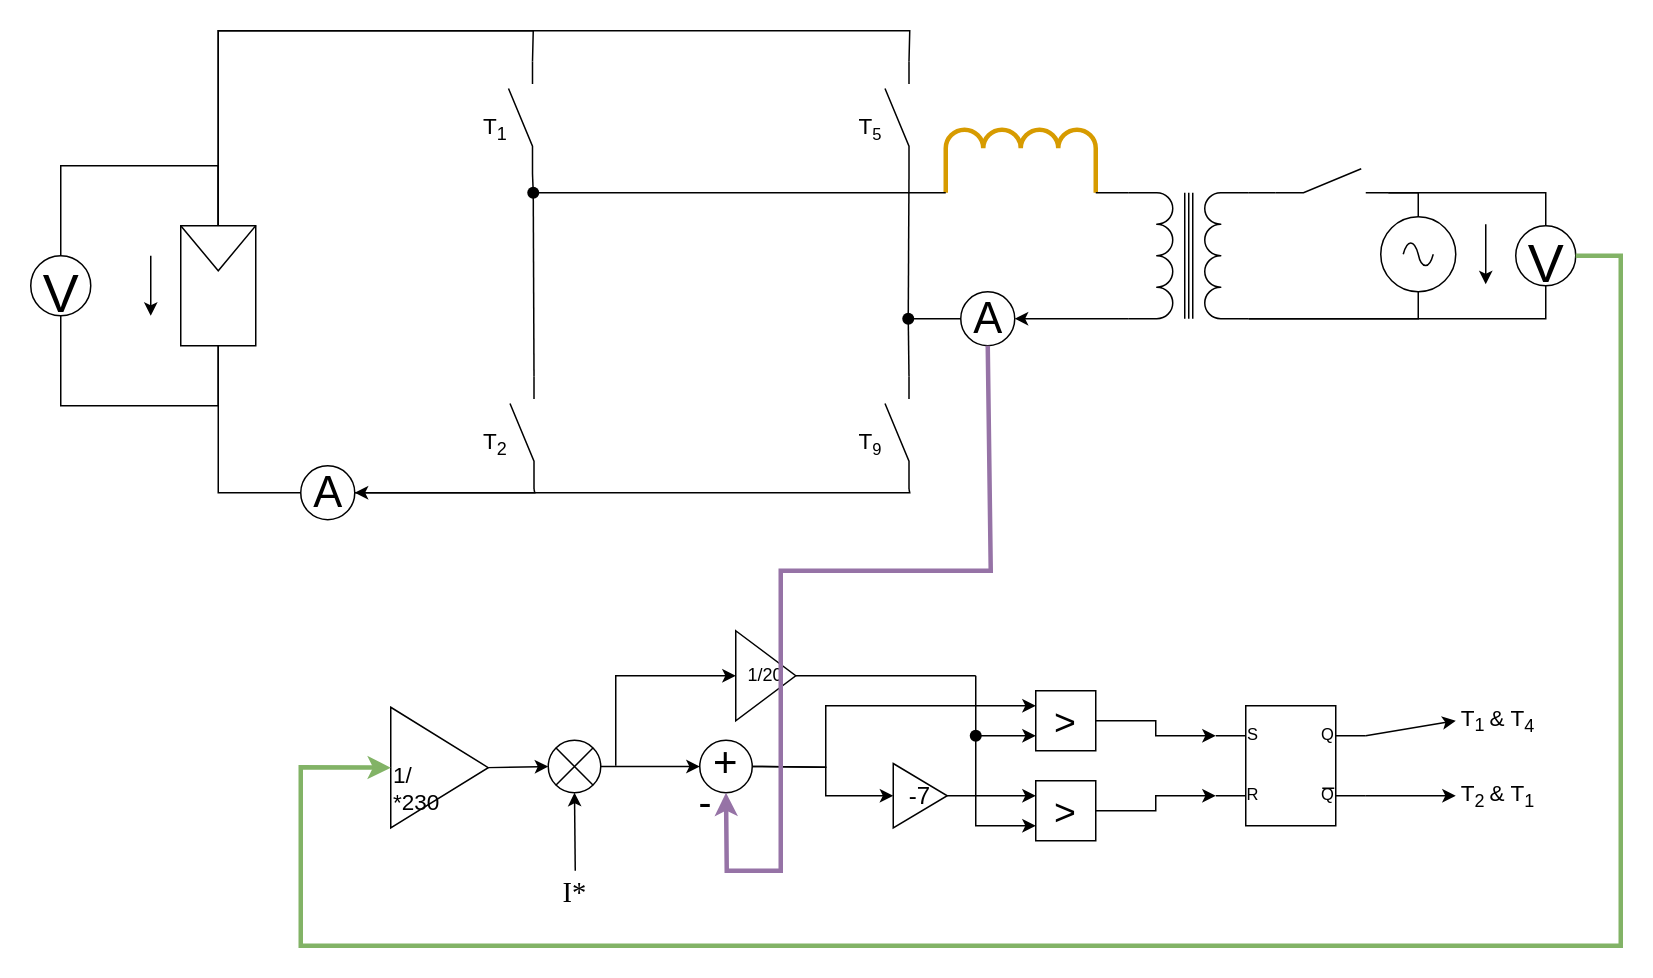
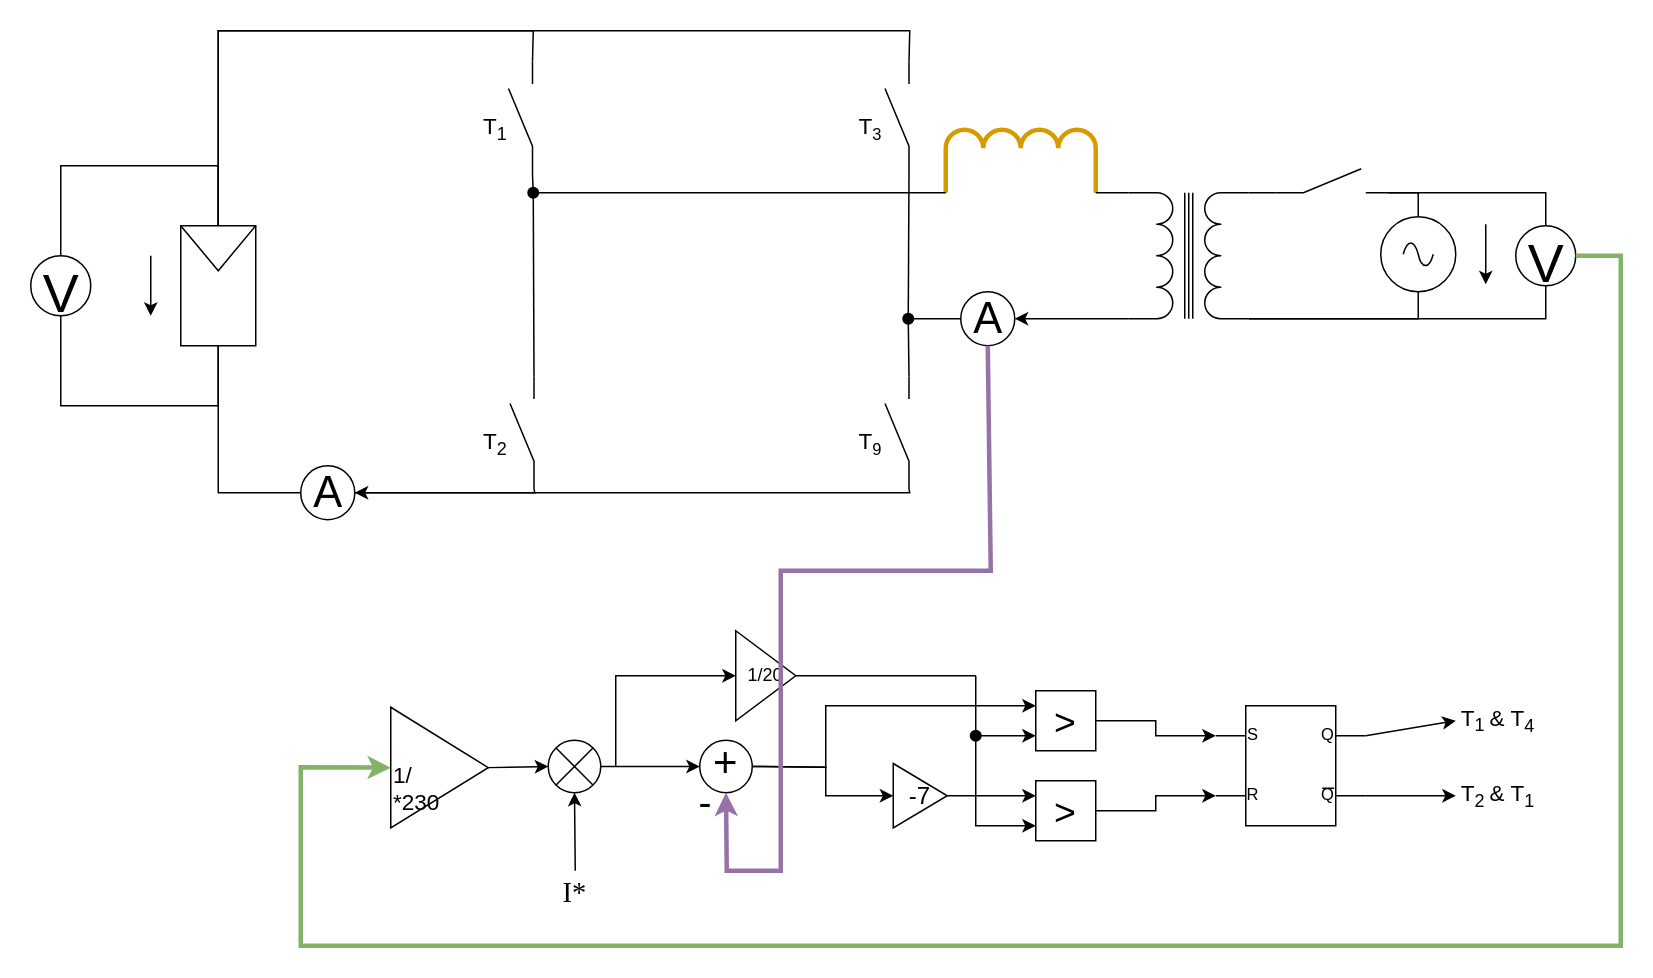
node "T5": label "T5" -> "T3"
